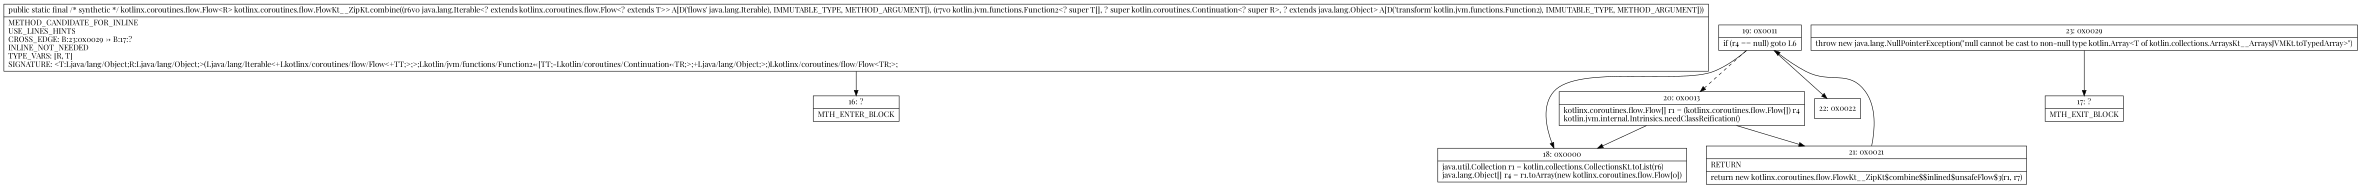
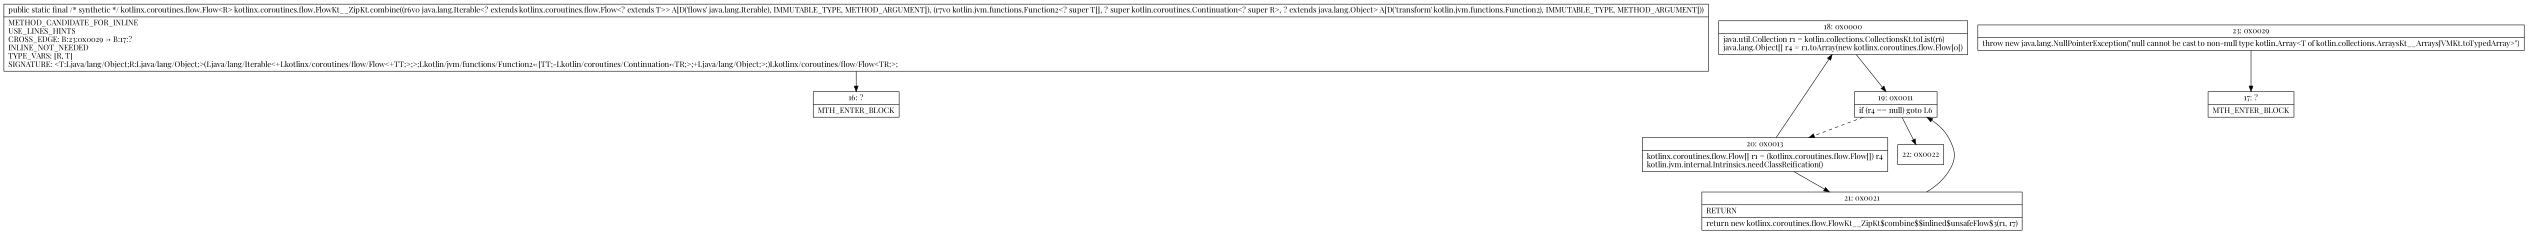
edge "19: 0x0011" -> "18: 0x0000": reversed
node "17: ?": text "MTH_EXIT_BLOCK" -> "MTH_ENTER_BLOCK"
